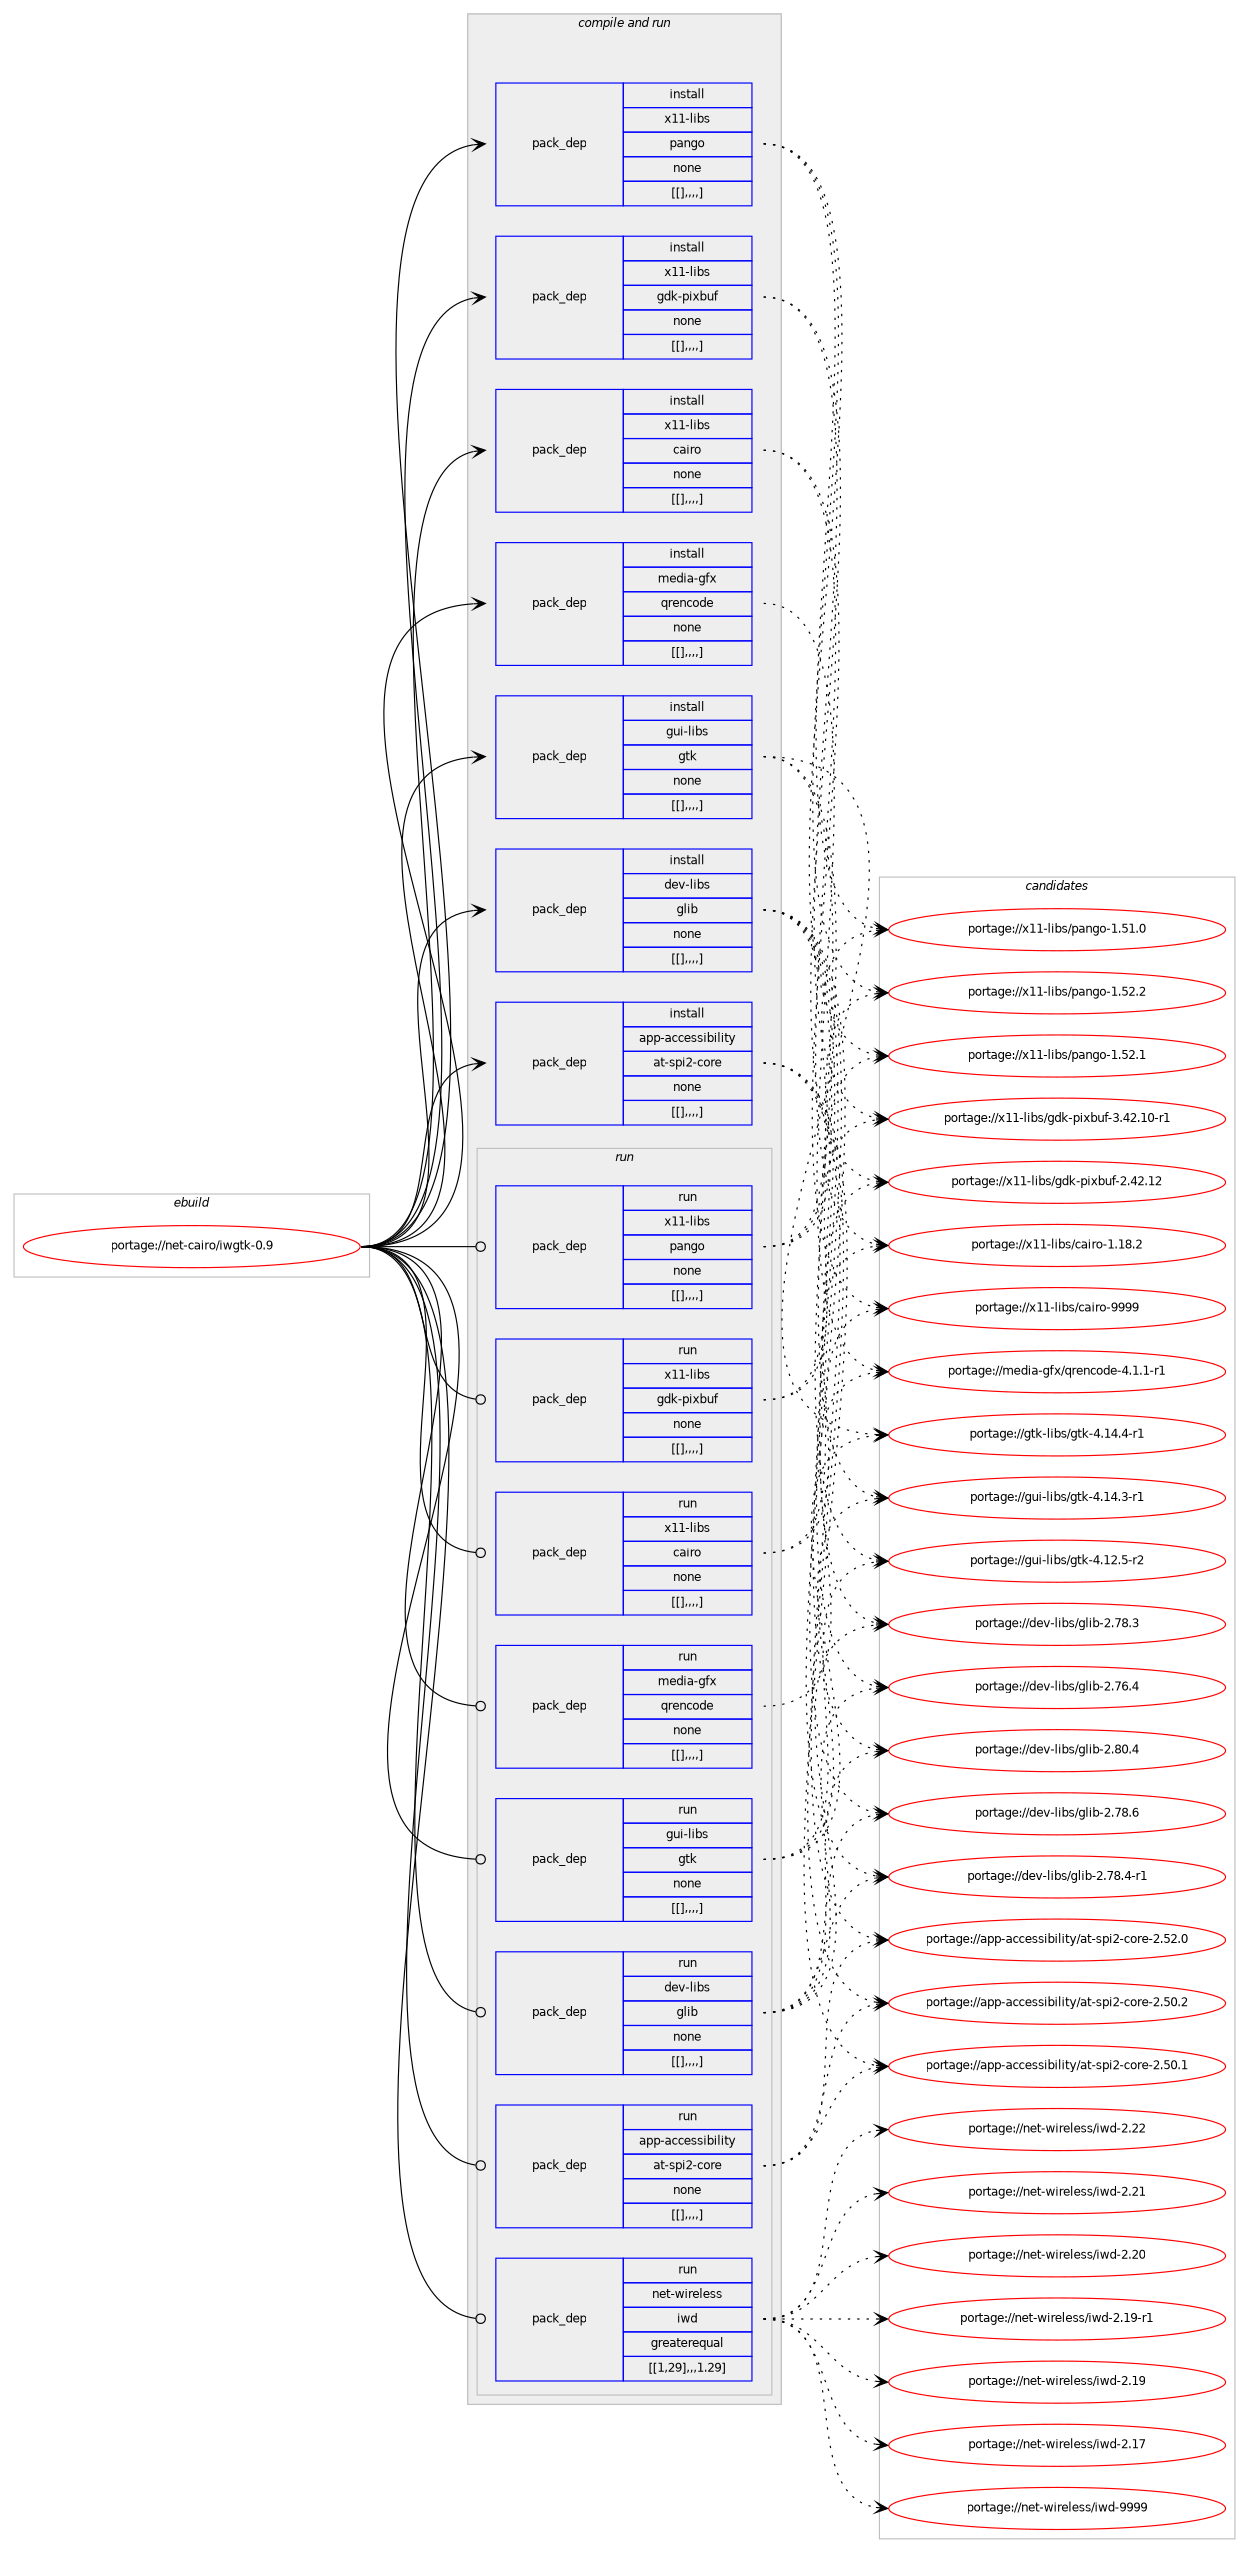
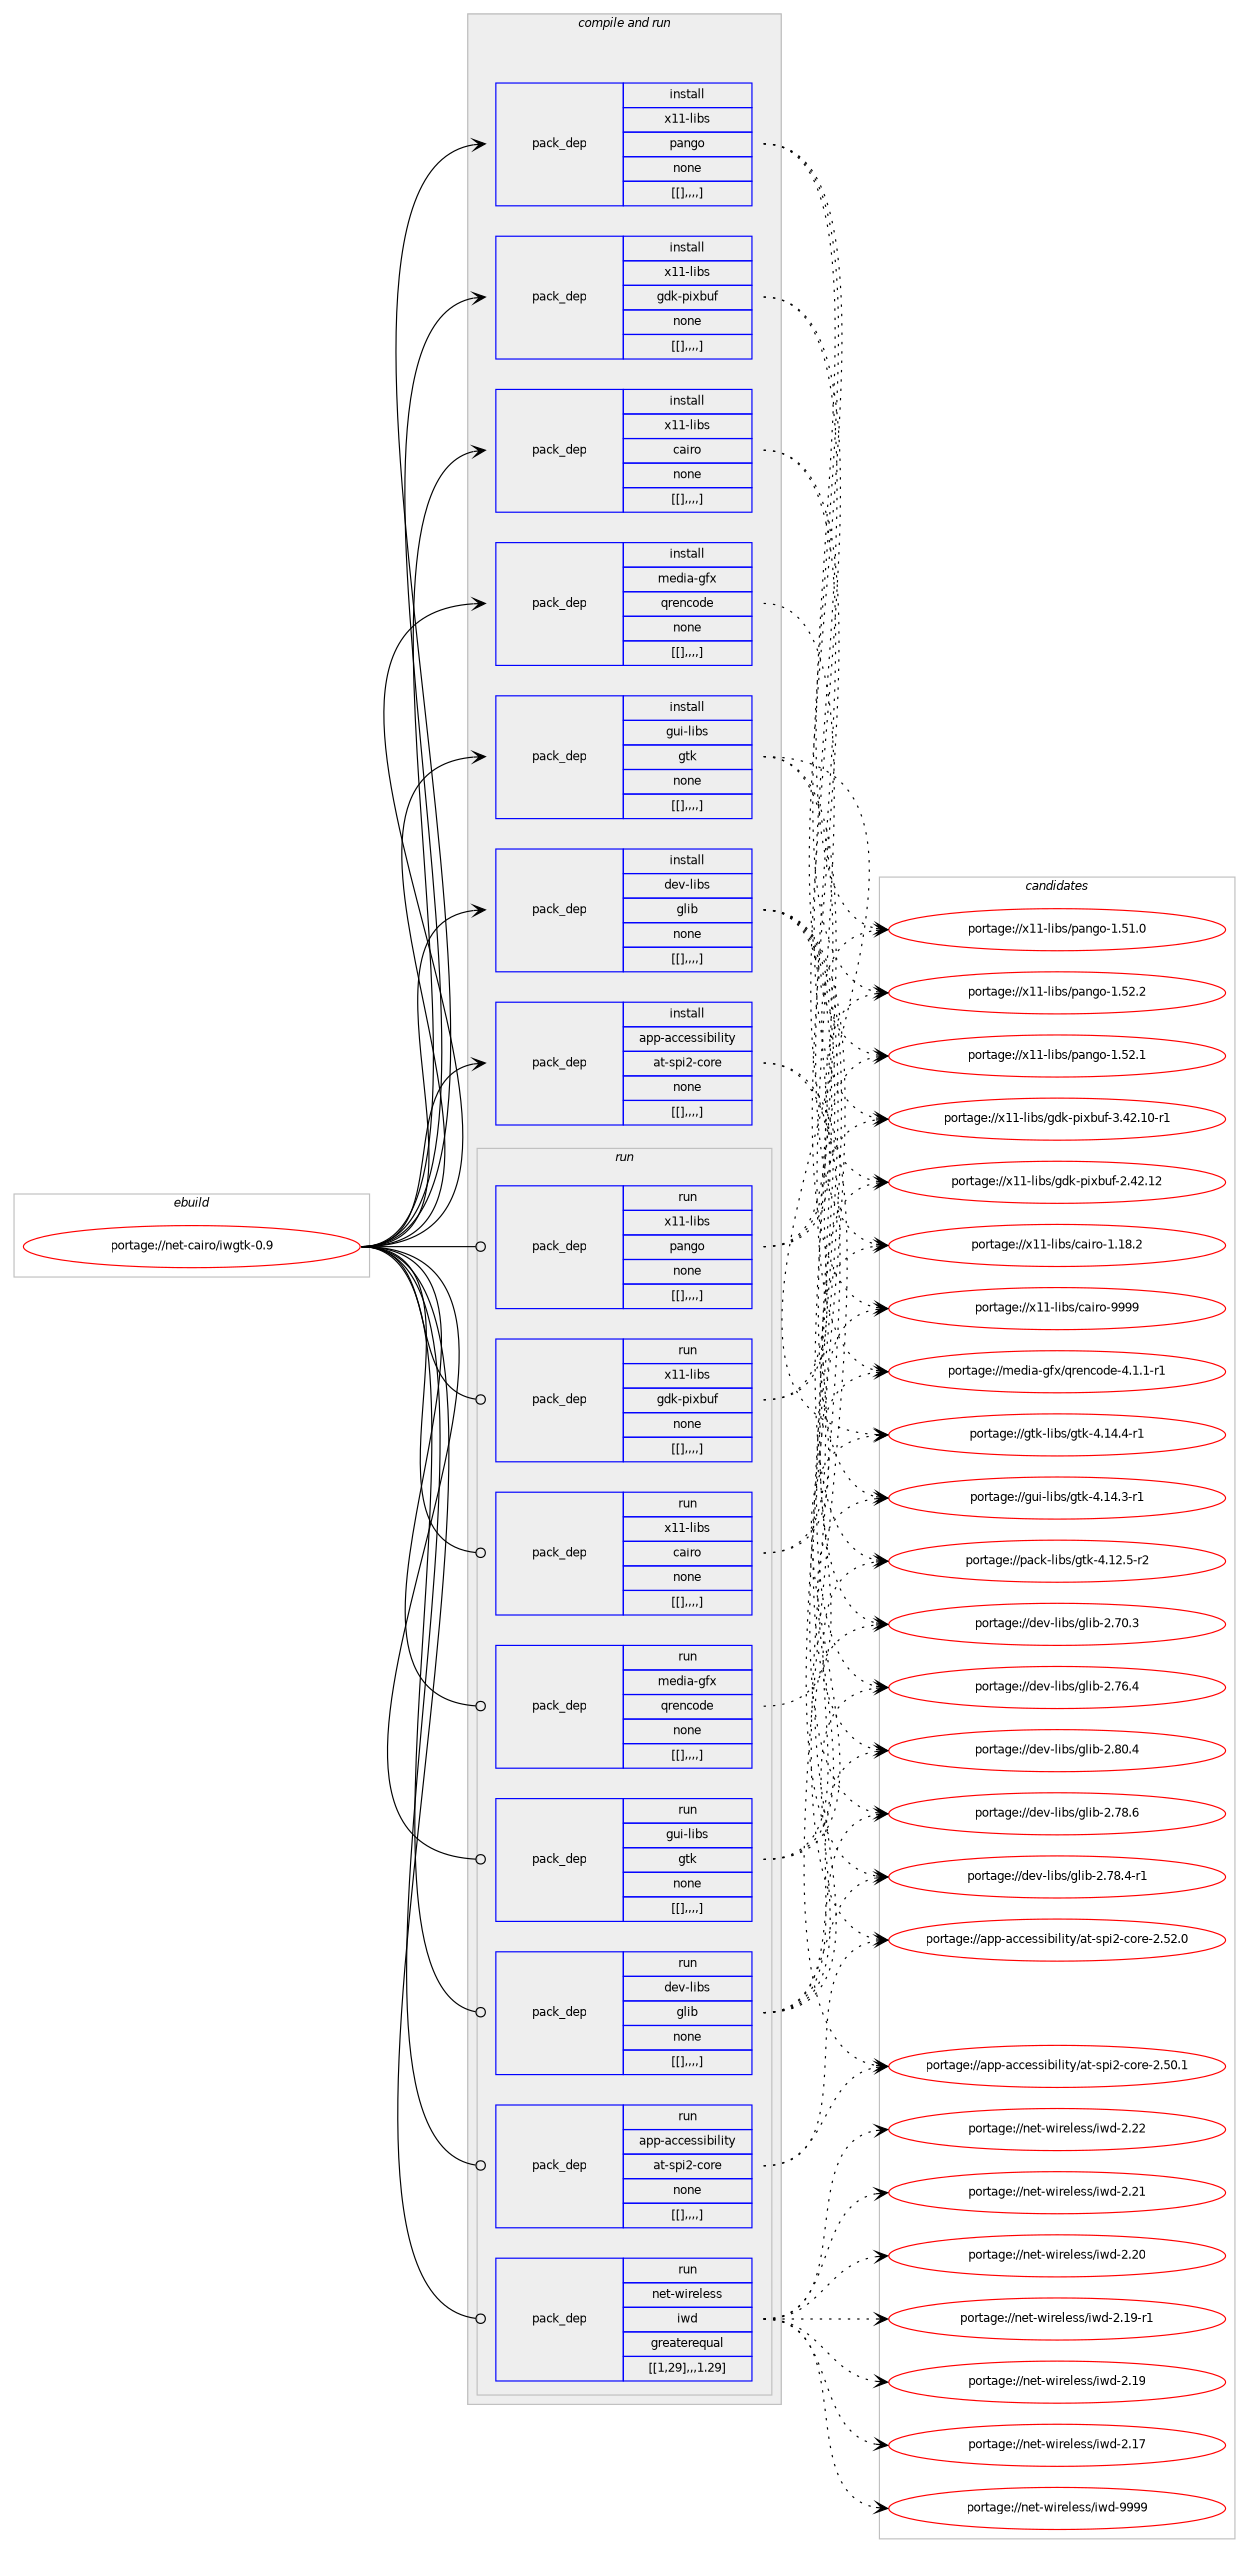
node "portage://gui-libs/gtk-4.12.5-r2": label "portage://gui-libs/gtk-4.12.5-r2" -> "portage://pack-libs/gtk-4.12.5-r2"
node "portage://dev-libs/glib-2.78.3": label "portage://dev-libs/glib-2.78.3" -> "portage://dev-libs/glib-2.70.3"
node "portage://app-accessibility/at-spi2-core-2.50.2": removed
